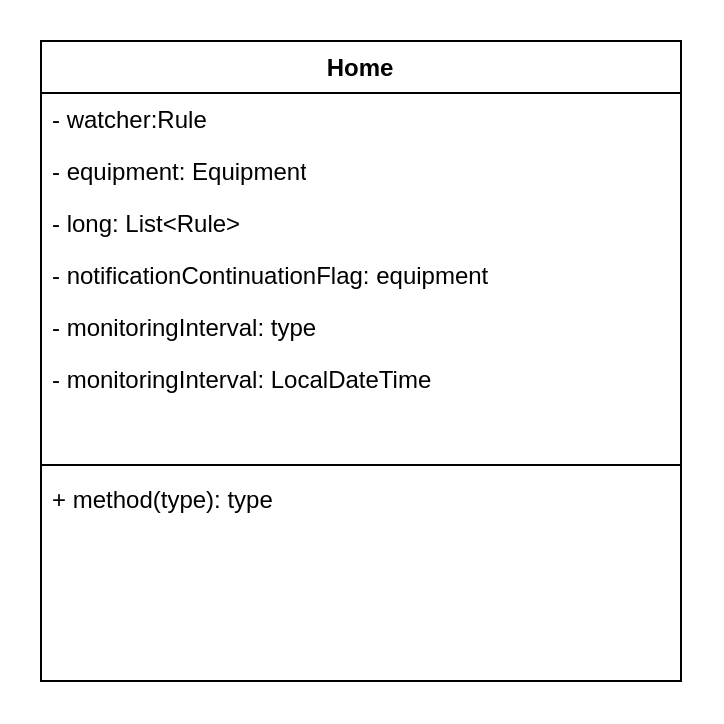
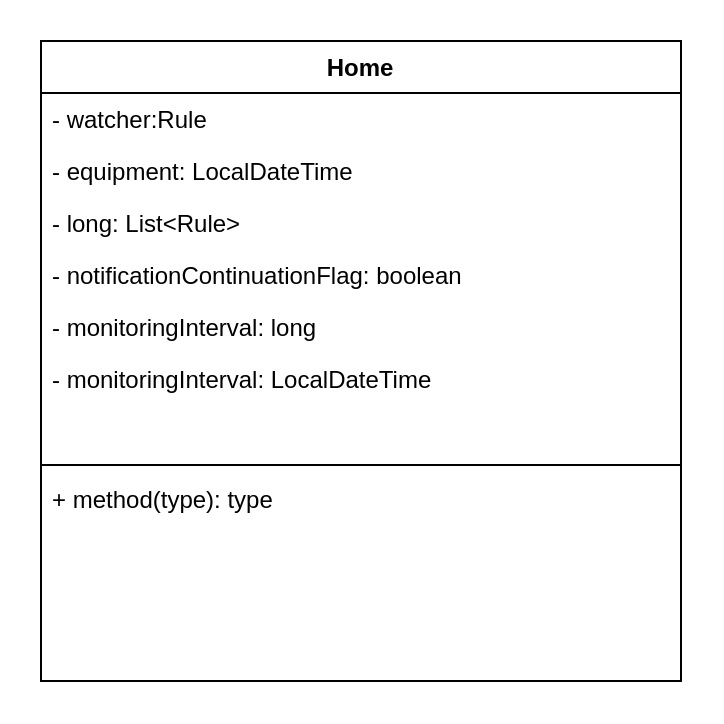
node "- equipment: Equipment": label "- equipment: Equipment" -> "- equipment: LocalDateTime"
node "- notificationContinuationFlag: equipment": label "- notificationContinuationFlag: equipment" -> "- notificationContinuationFlag: boolean"
node "- monitoringInterval: type": label "- monitoringInterval: type" -> "- monitoringInterval: long"
